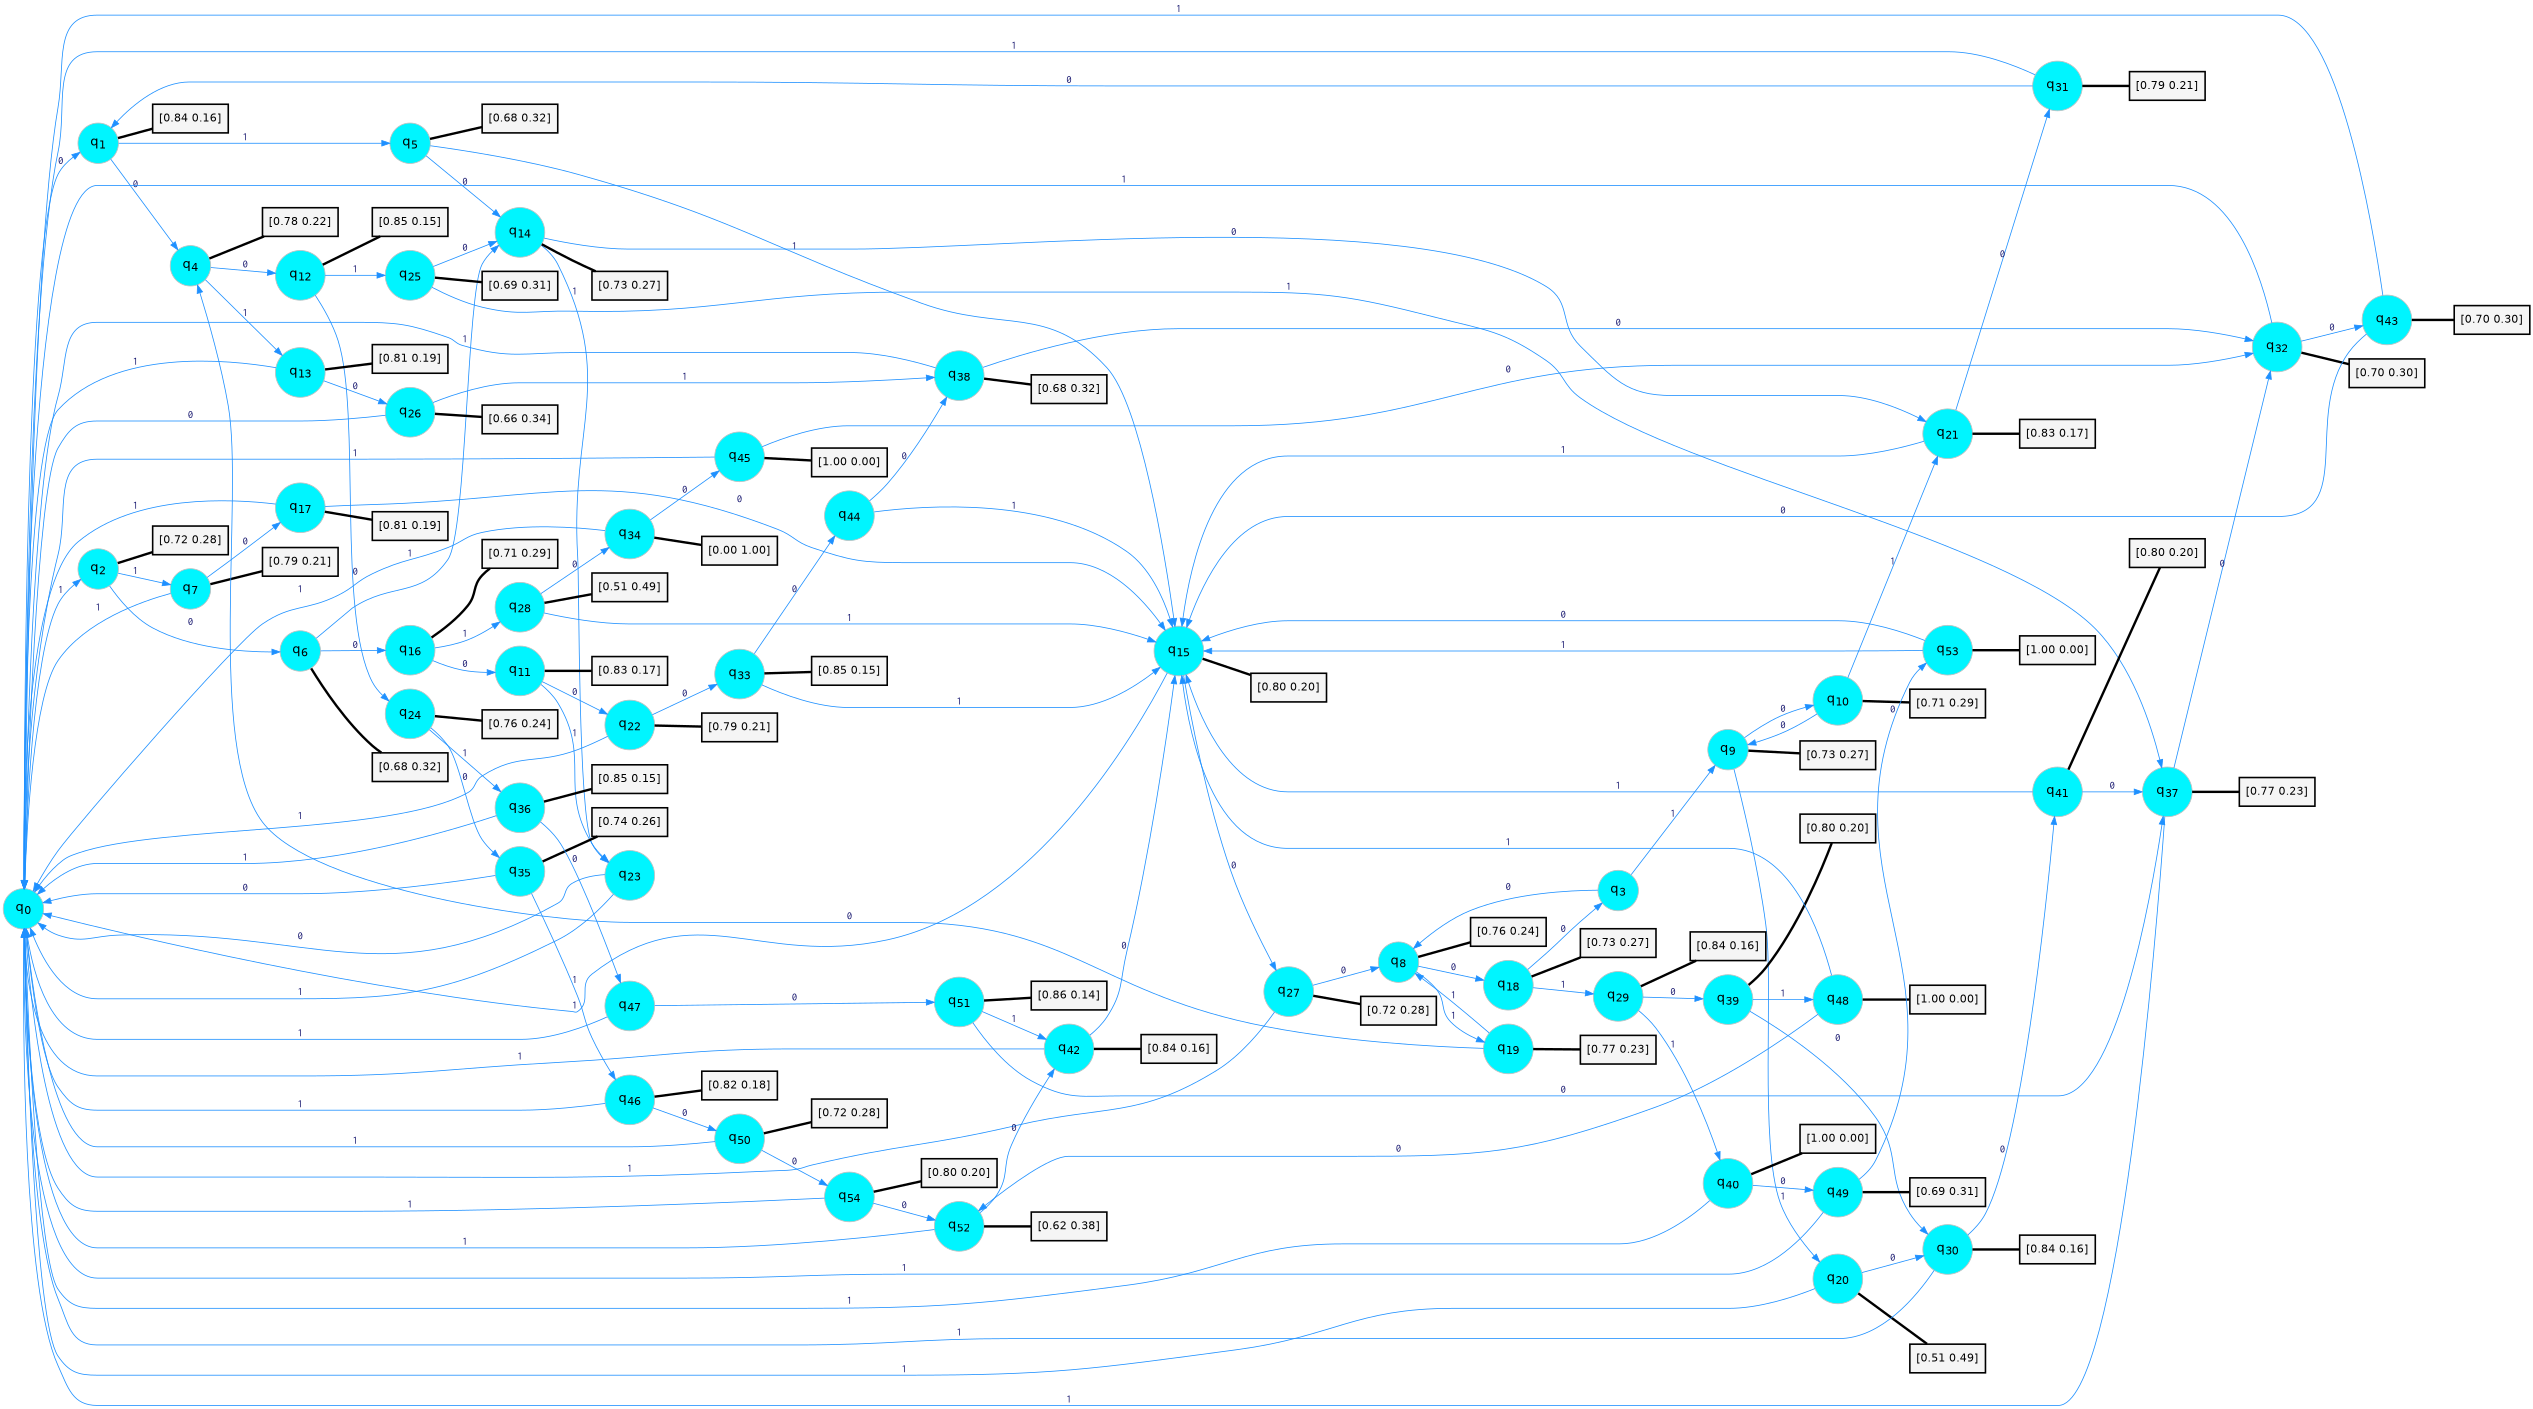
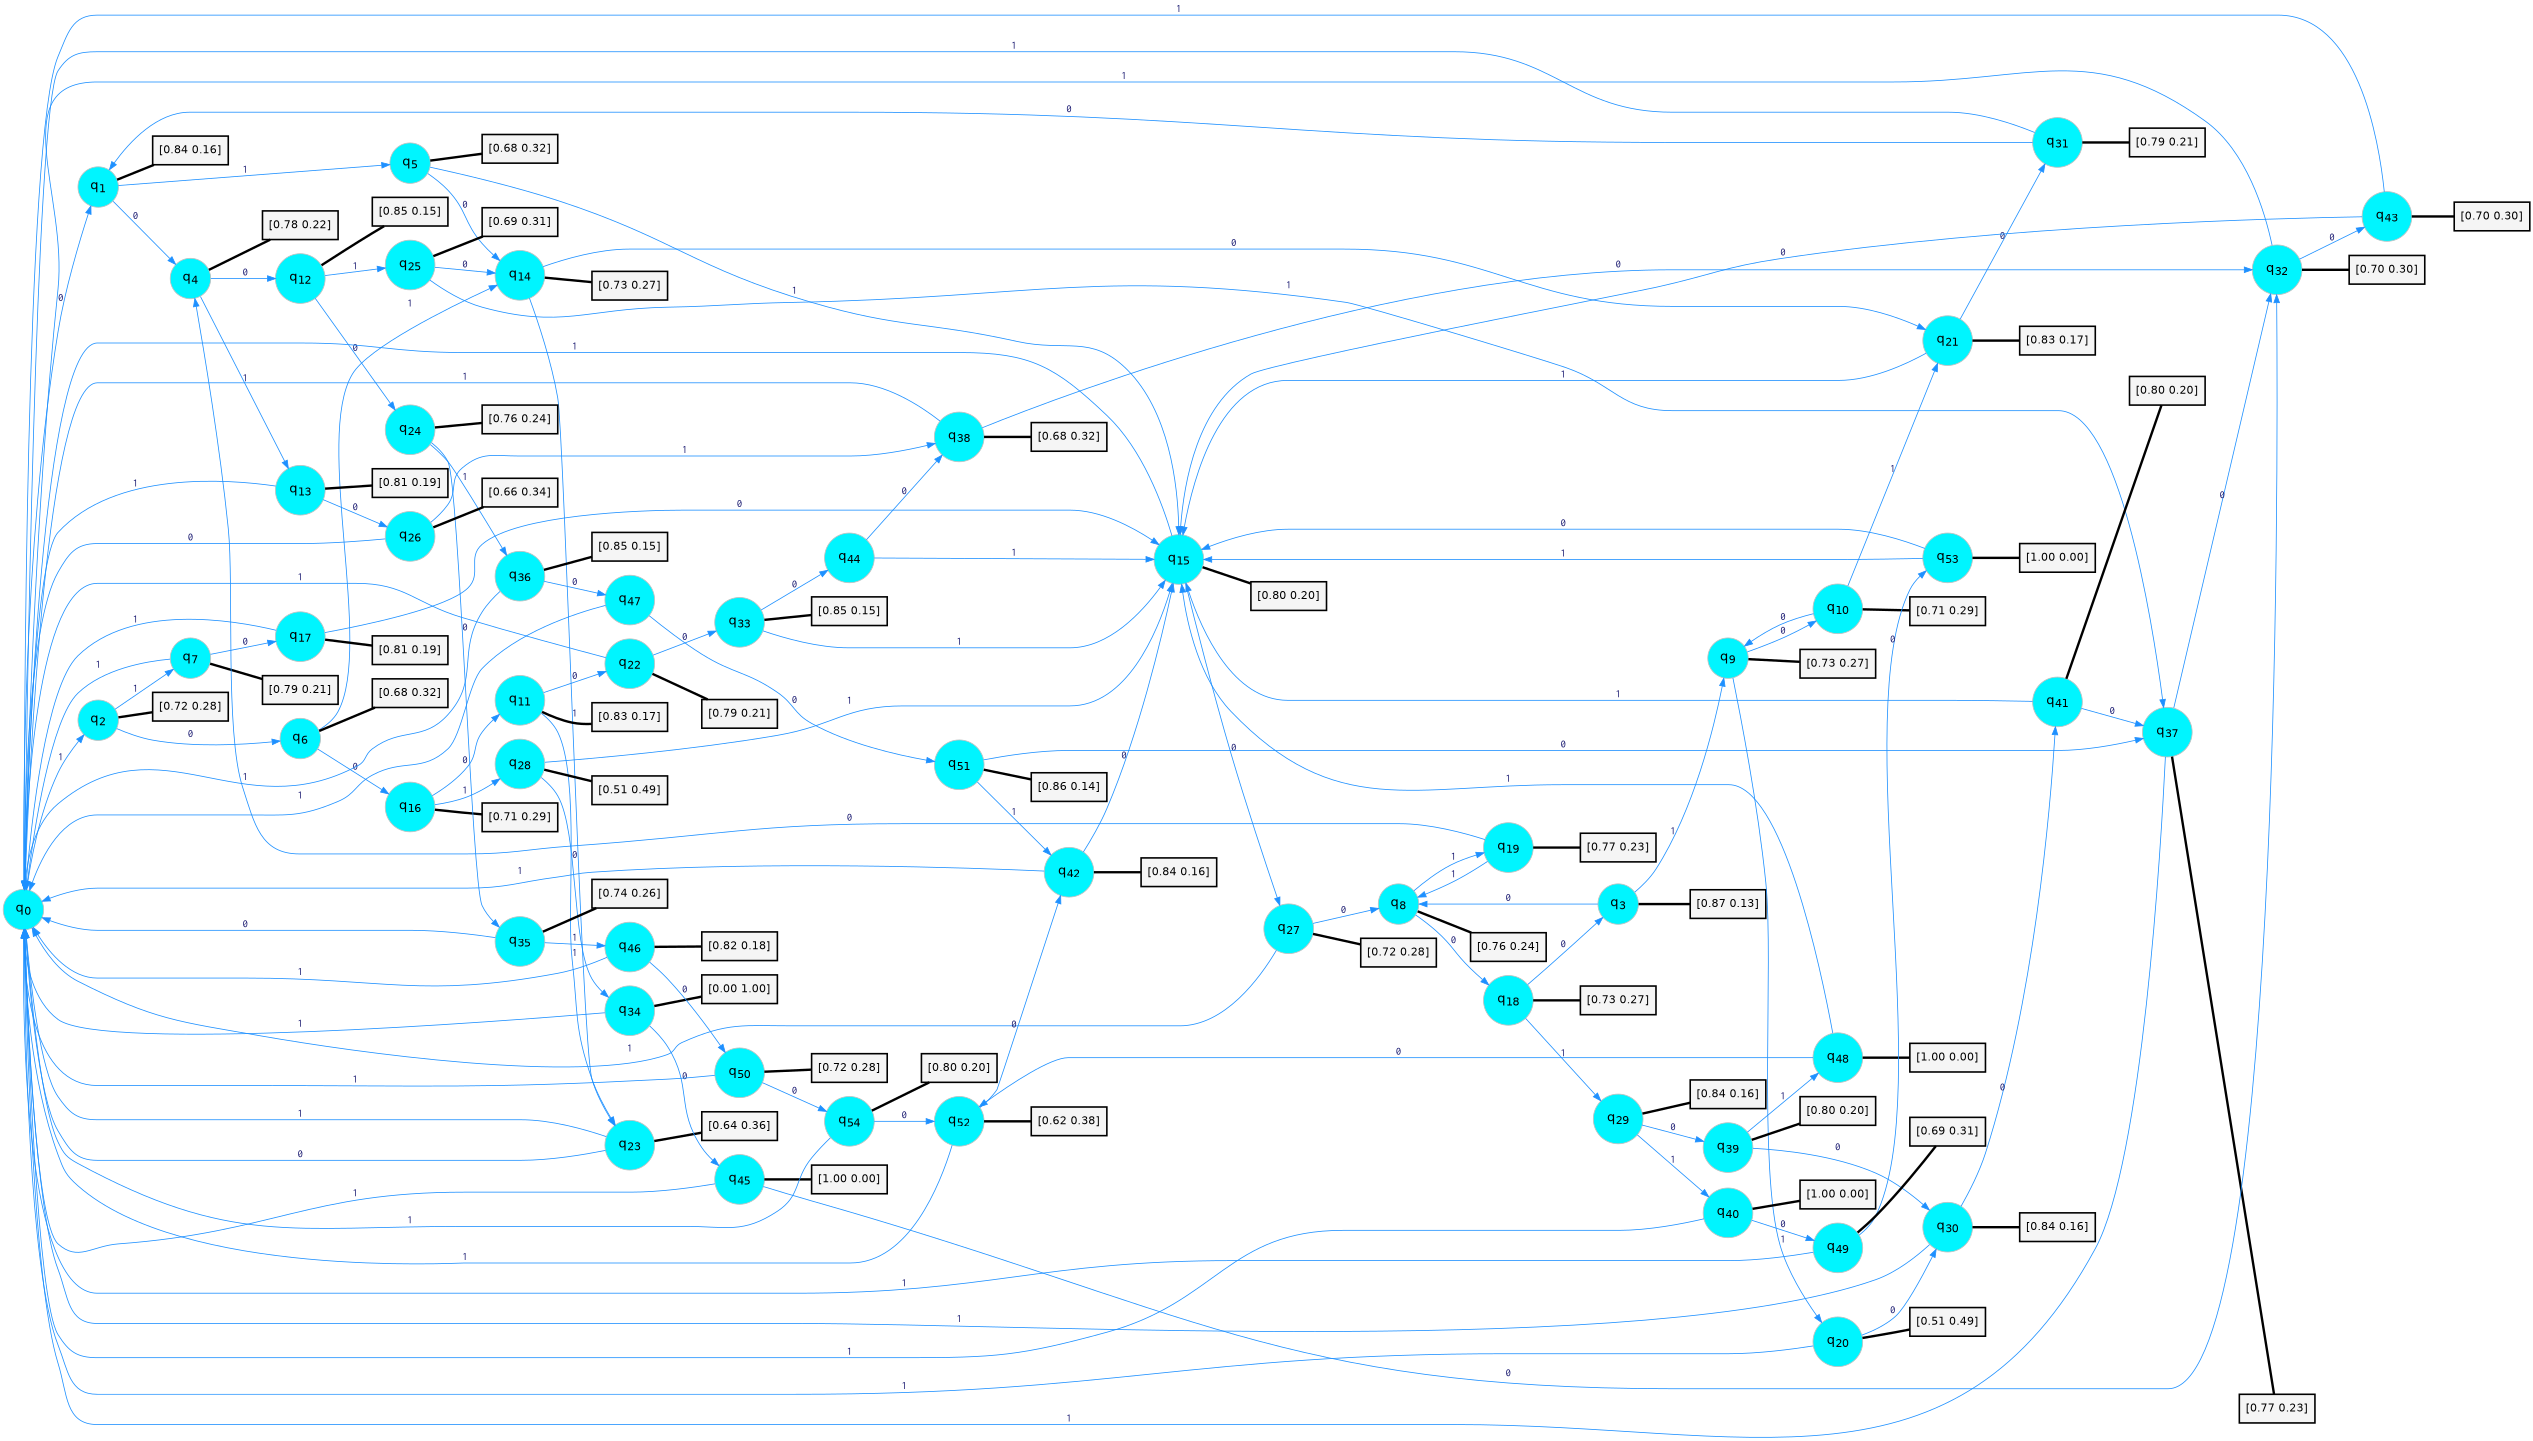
node "[0.87 0.13]": added
node "[0.64 0.36]": added
